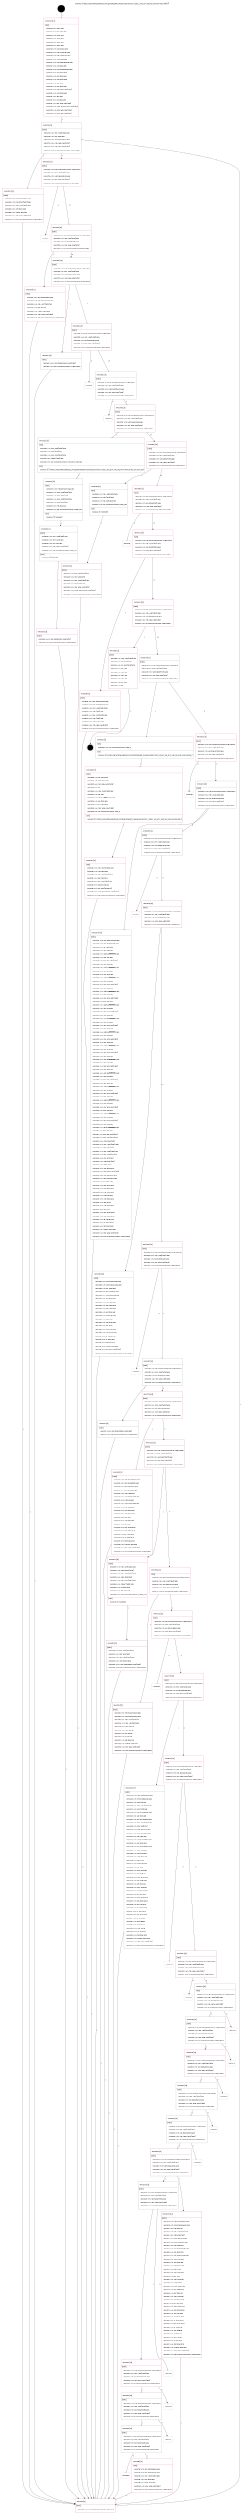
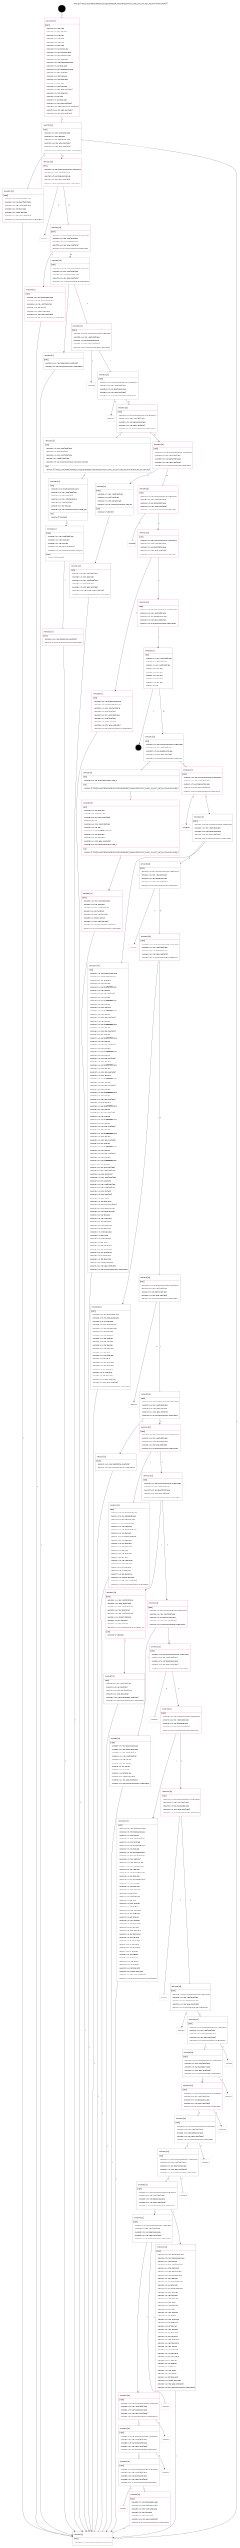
edge "0x40262e [28]" -> "0x40264a [28]": now "0x4031b8 [22]" -> "0x40264a [28]"
